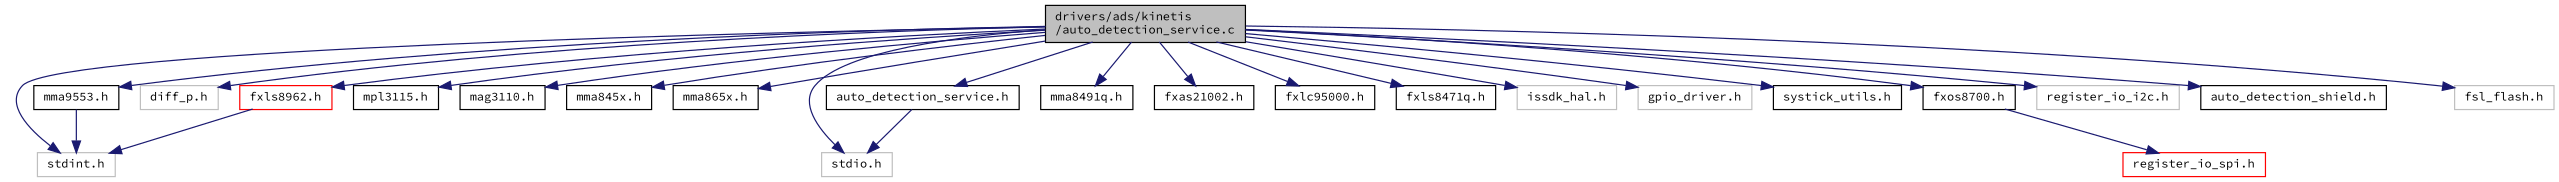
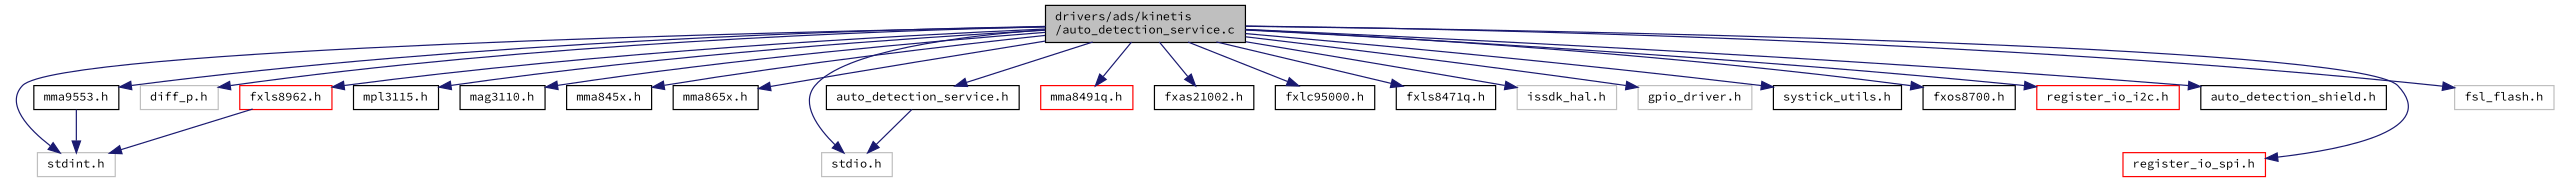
node "mma8491q.h": color black -> red
node "register_io_i2c.h": color grey75 -> red
edge "fxos8700.h" -> "register_io_spi.h": now "drivers/ads/kinetis /auto_detection_service.c" -> "register_io_spi.h"
